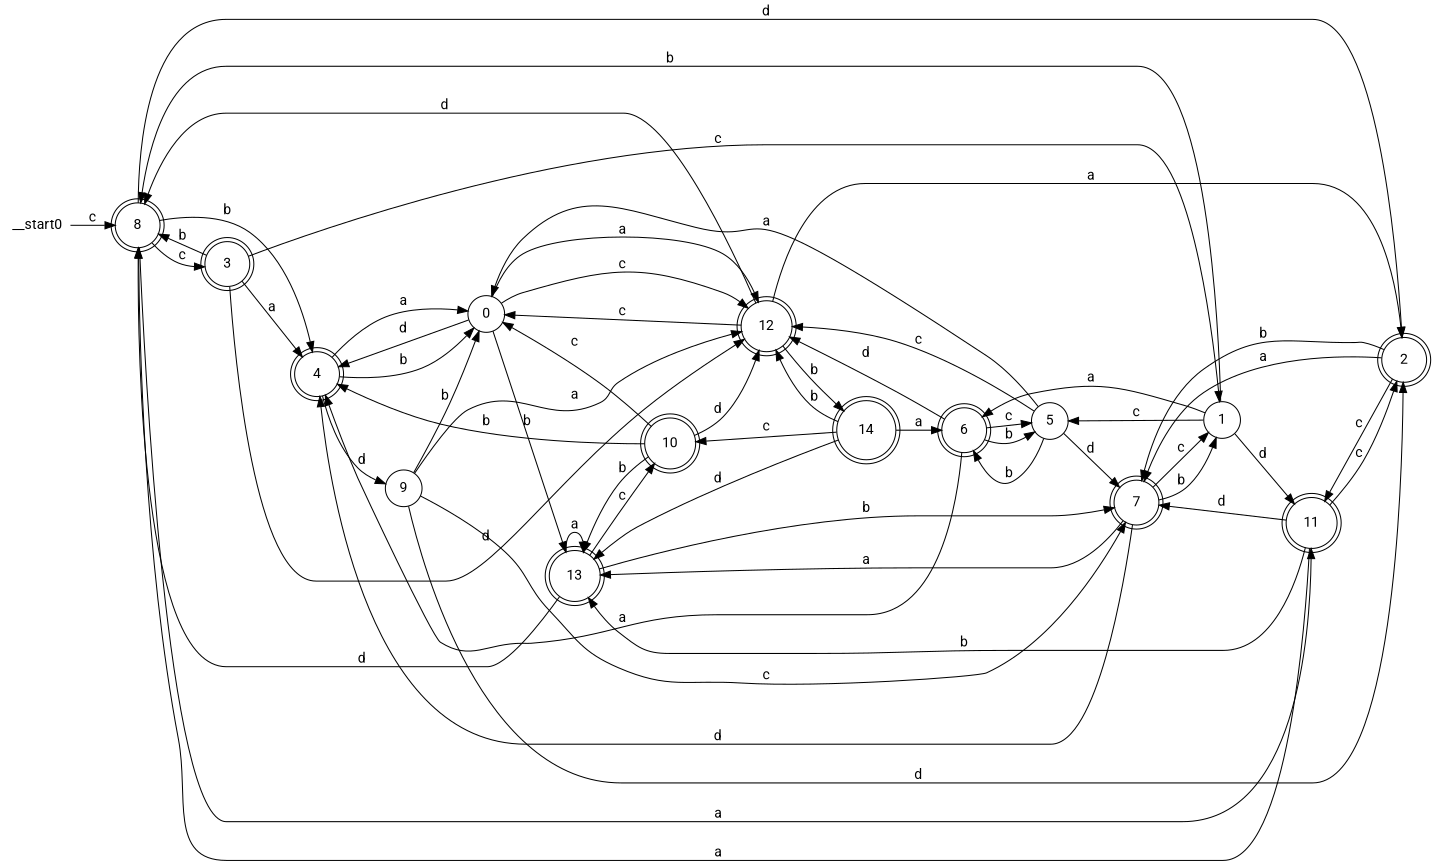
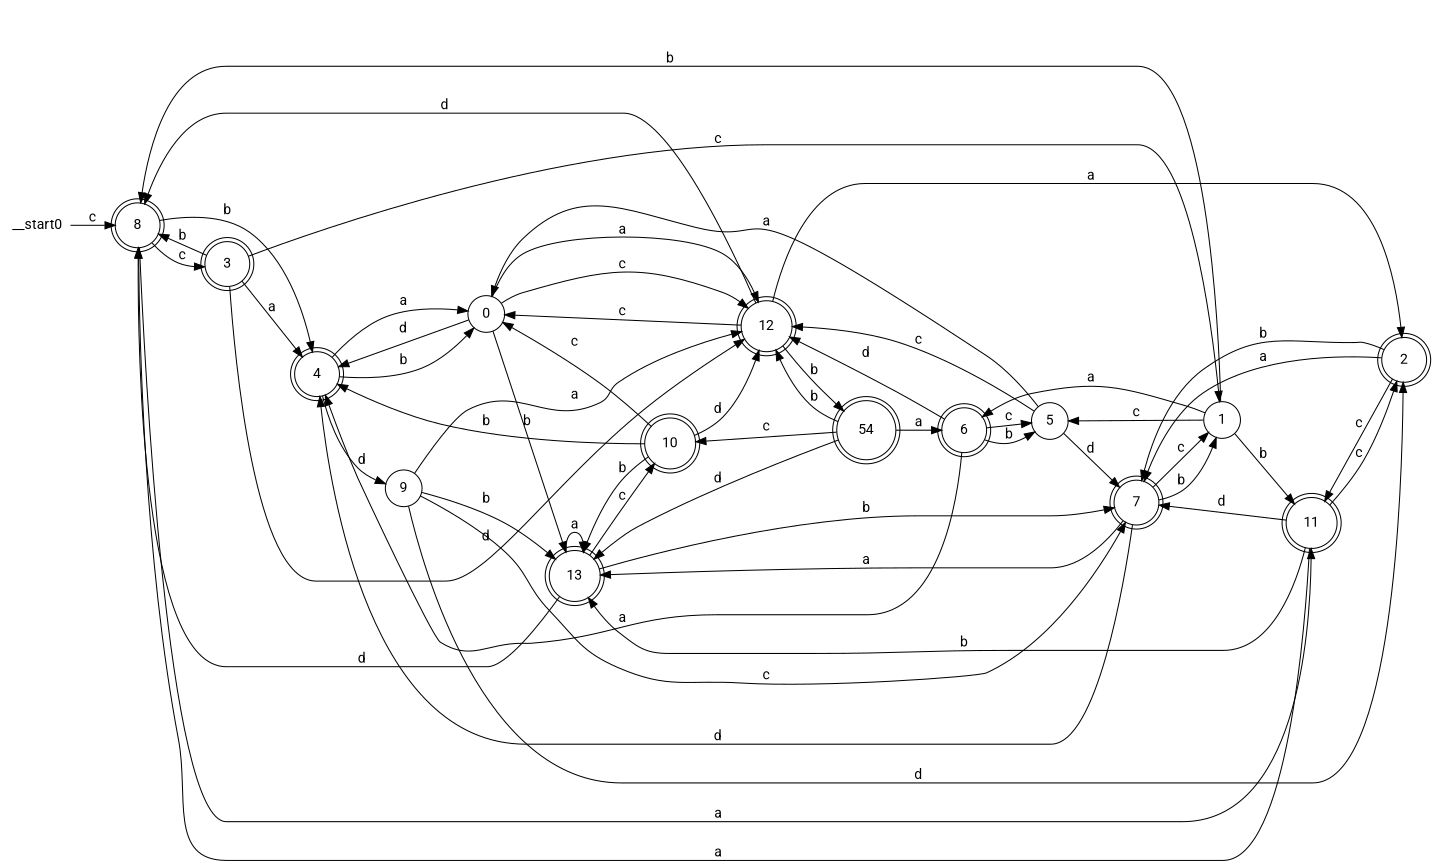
edge "8" -> "2": removed, label "d"
edge "9" -> "0": now "9" -> "13"
node "14": label "14" -> "54"
edge "1" -> "11": label "d" -> "b"
edge "5" -> "6": removed, label "b"
